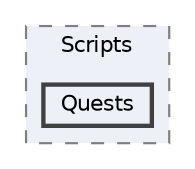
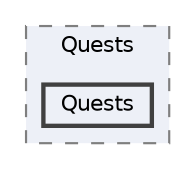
cluster "Scripts": label "Scripts" -> "Quests"
